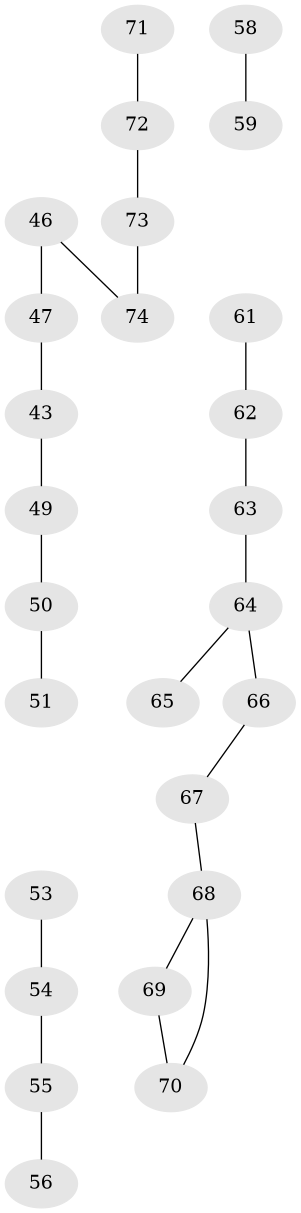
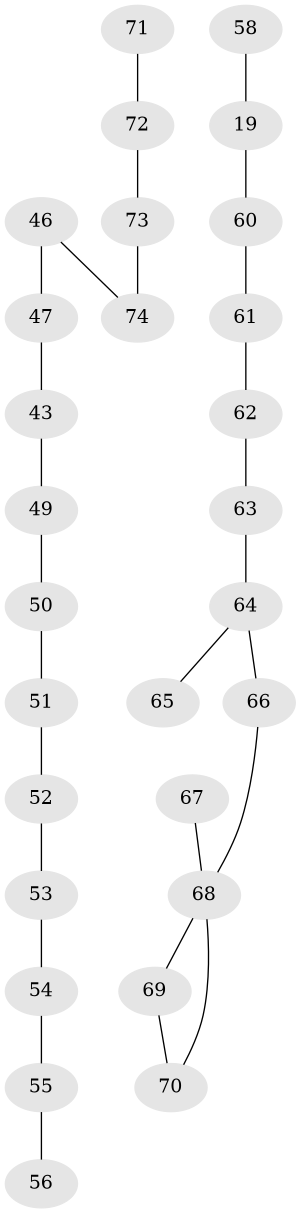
node "59": label "59" -> "19"
node "60": added
edge "66" -- "67": now "66" -- "68"
node "52": added
